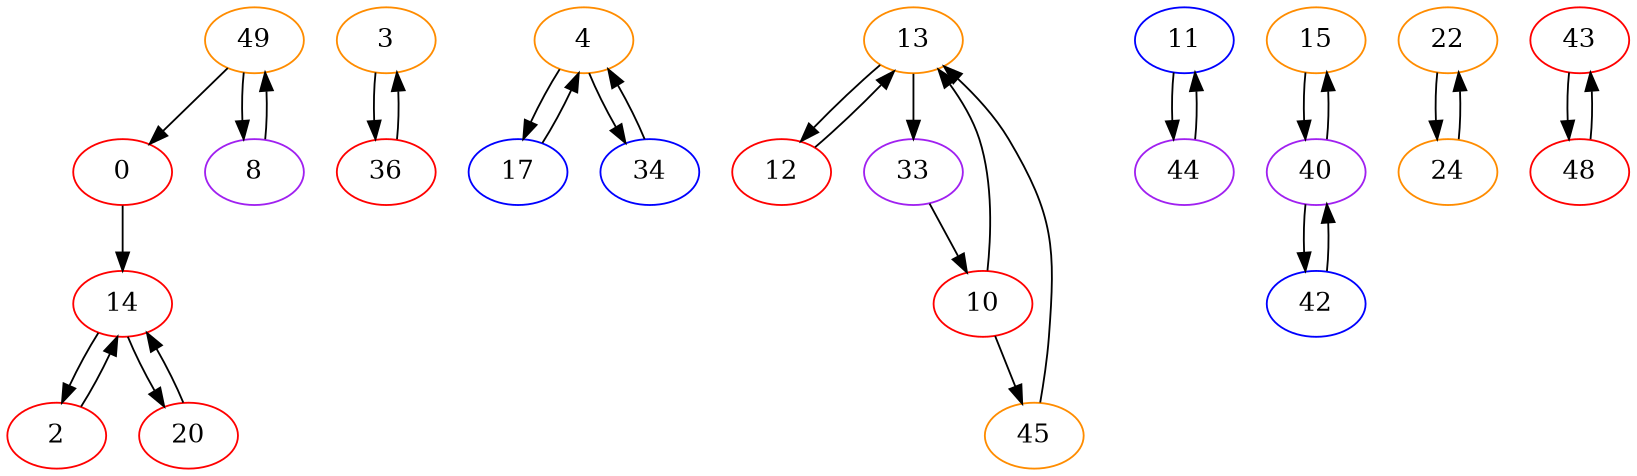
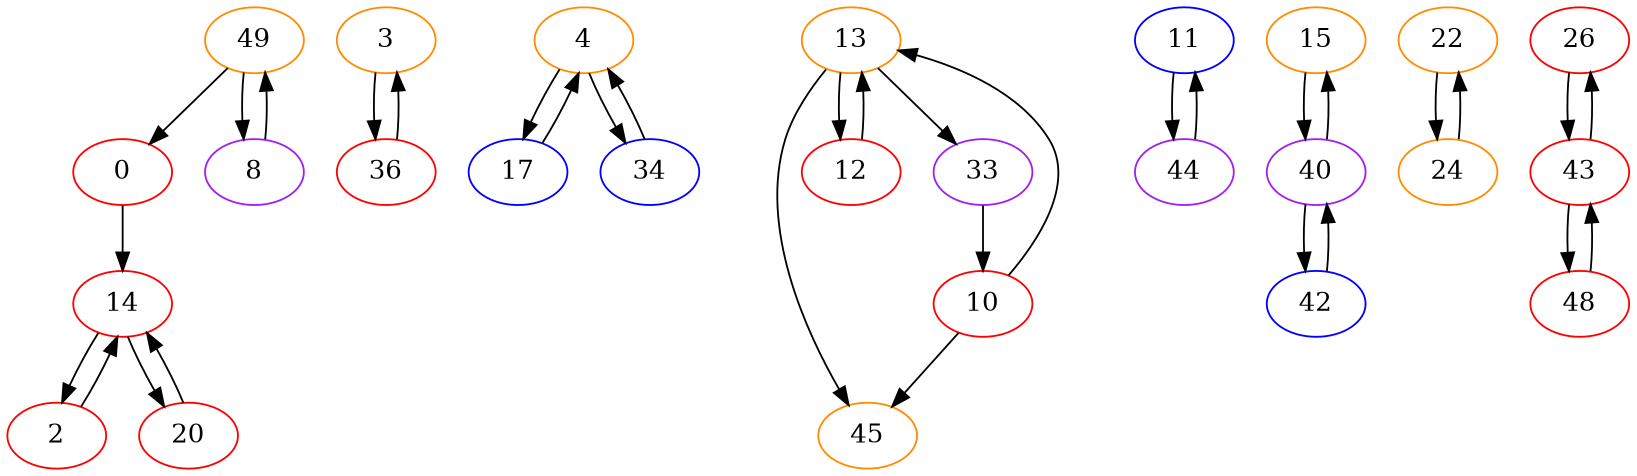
node "26": added
edge "45" -> "13": reversed
